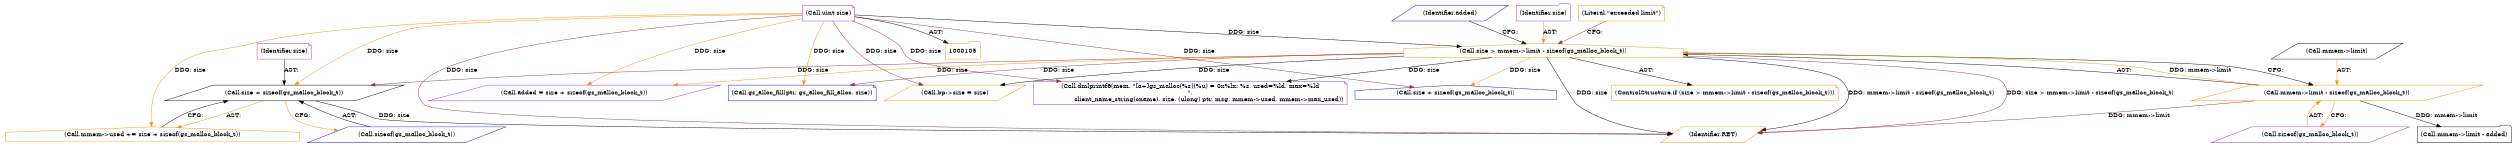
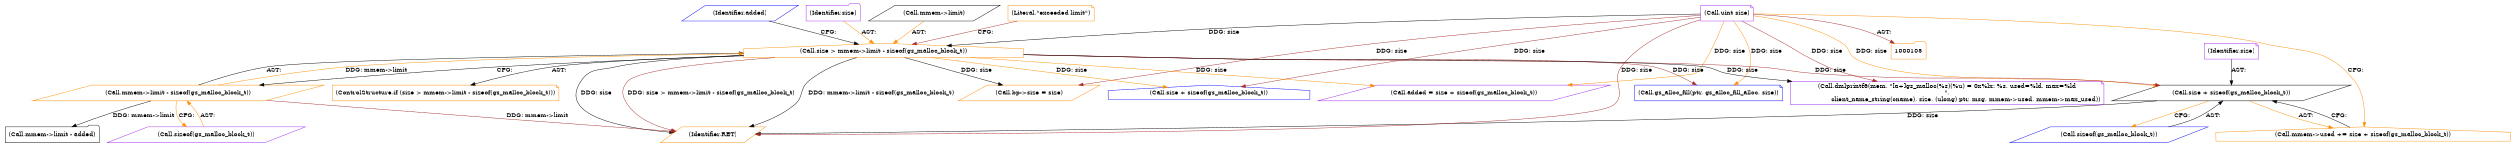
edge "(Call,uint size)" -> "1000105": color black -> brown
edge "(Call,uint size)" -> "(Call,mmem->used += size + sizeof(gs_malloc_block_t))": label "DDG: size" -> "CFG: "
edge "(Call,mmem->limit)" -> "(Call,mmem->limit - sizeof(gs_malloc_block_t))": now "(Call,mmem->limit)" -> "(Call,size > mmem->limit - sizeof(gs_malloc_block_t))"
